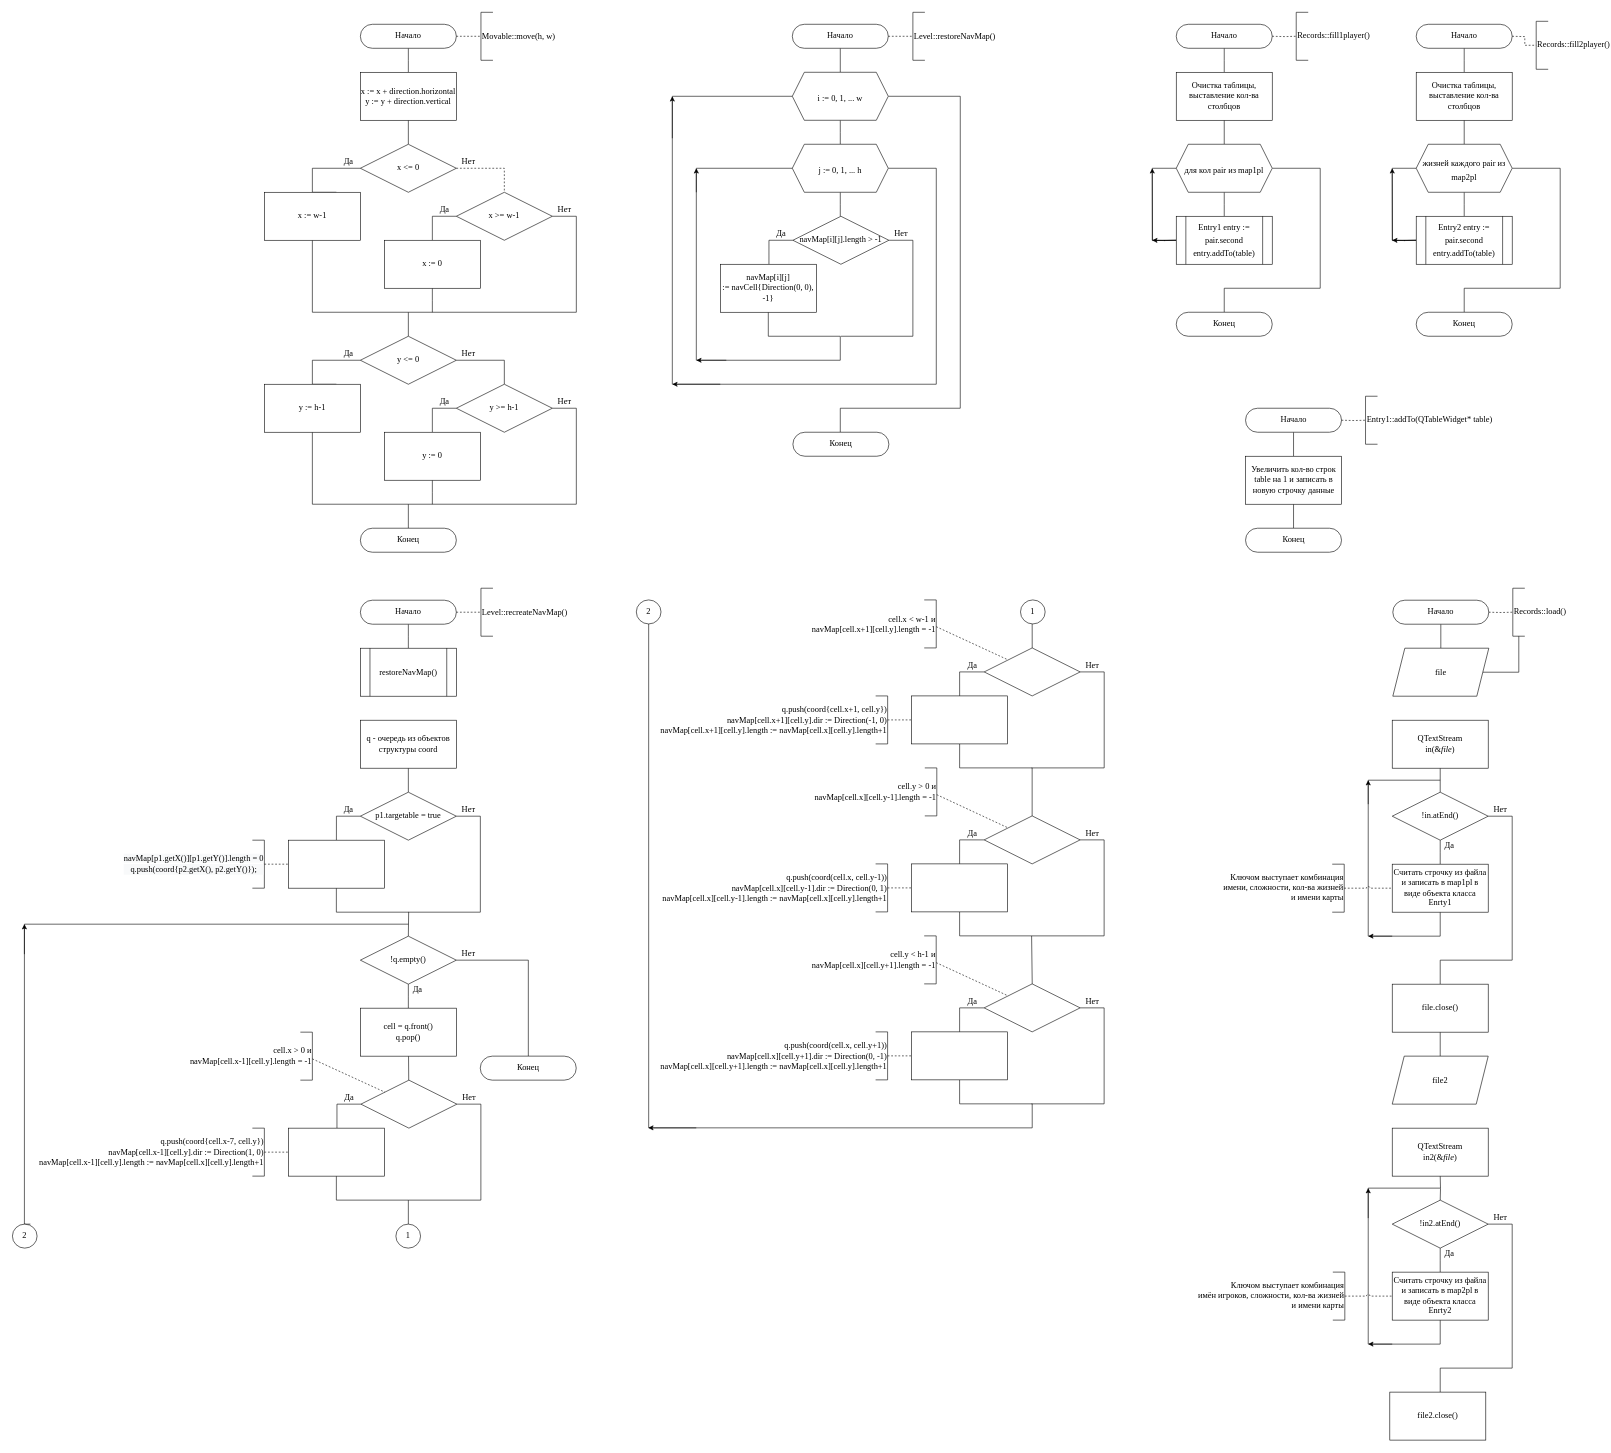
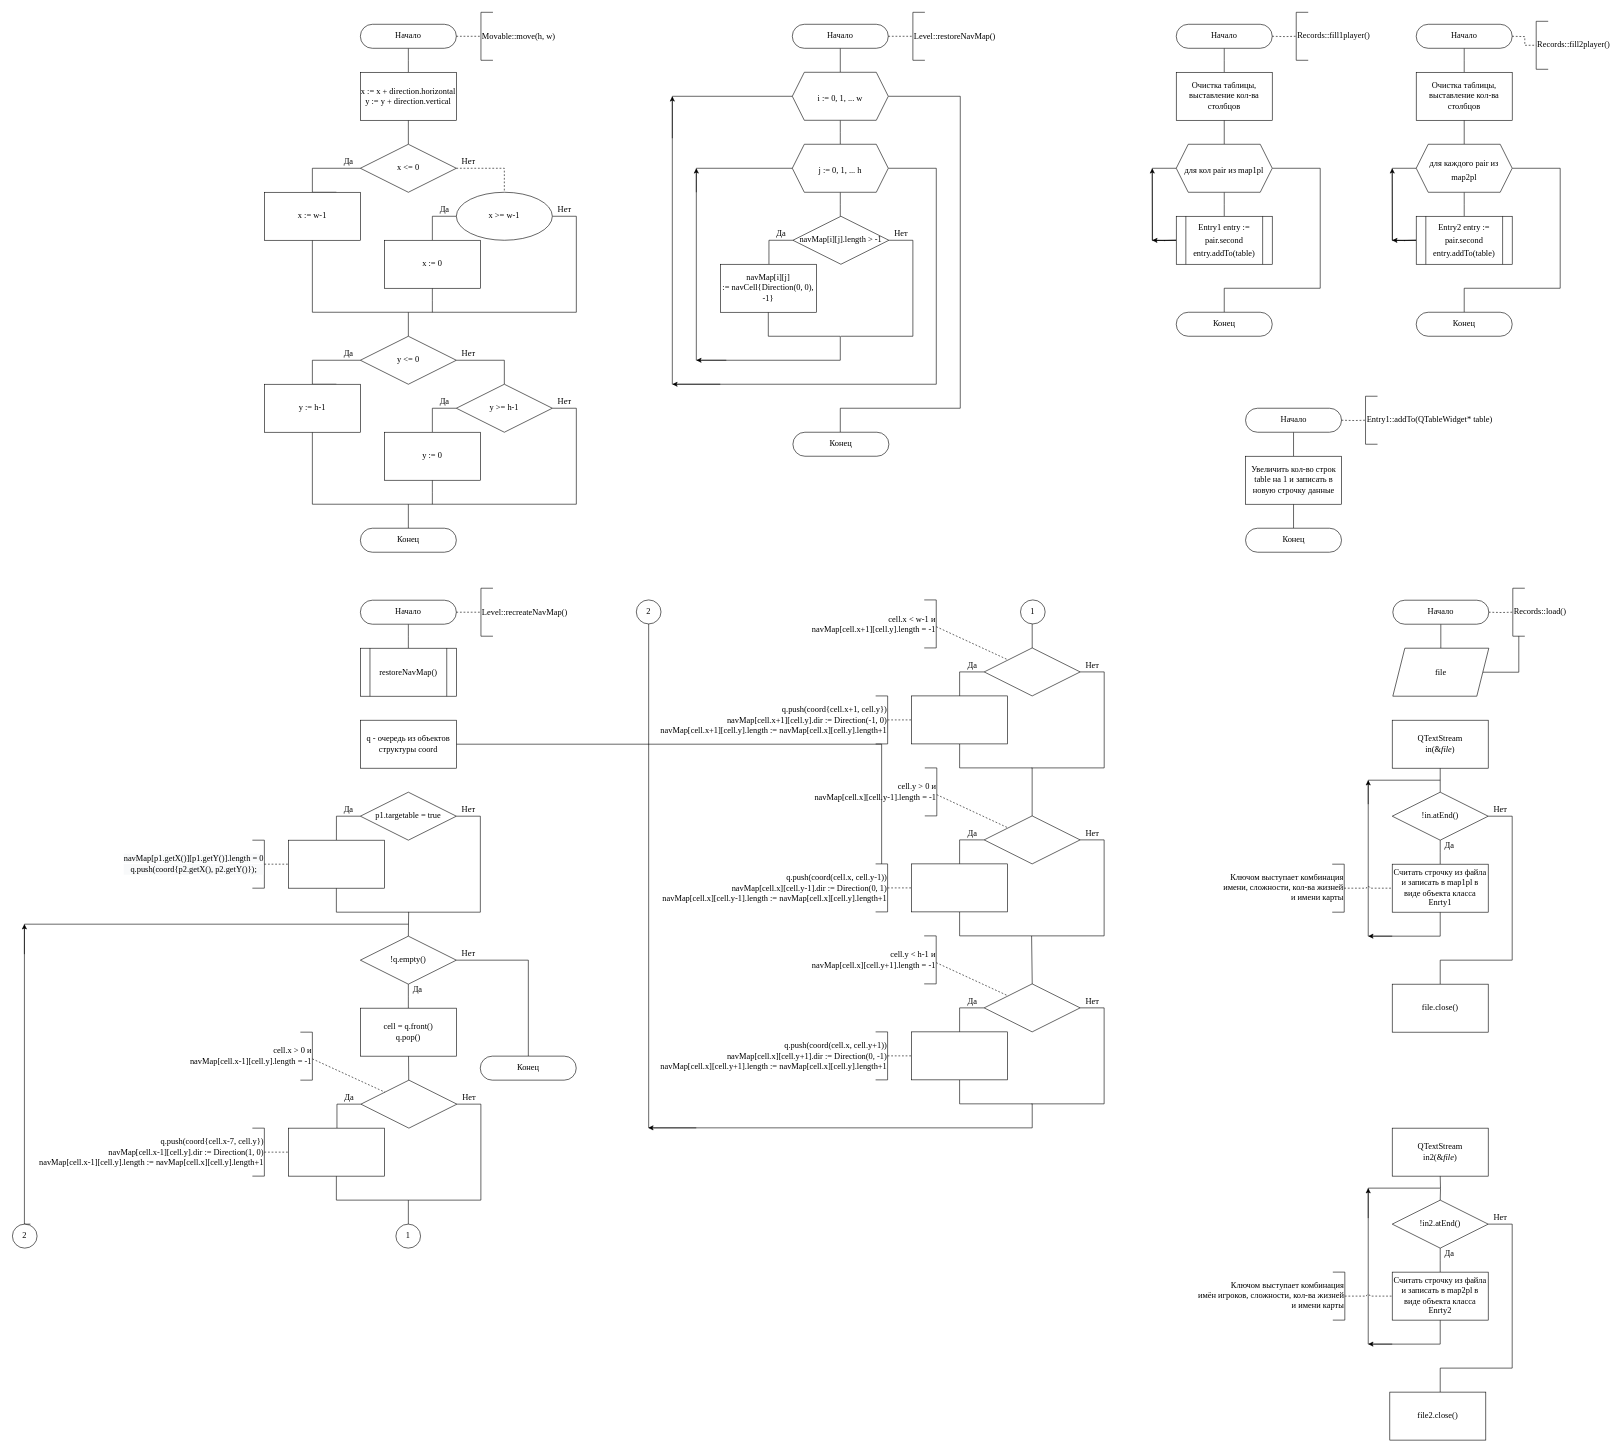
node "жизней каждого pair из map2pl": label "жизней каждого pair из map2pl" -> "для каждого pair из map2pl"
node "x >= w-1": shape diamond -> ellipse
edge "q - очередь из объектов структуры coord" -- "p1.targetable = true": now "q - очередь из объектов структуры coord" -- "q.push(coord(cell.x, cell.y-1)) navMap[cell.x][cell.y-1].dir := Direction(0, 1) navMap[cell.x][cell.y-1].length := navMap[cell.x][cell.y].length+1"
edge "file.close()" -- "file2": removed
node "file2": removed
